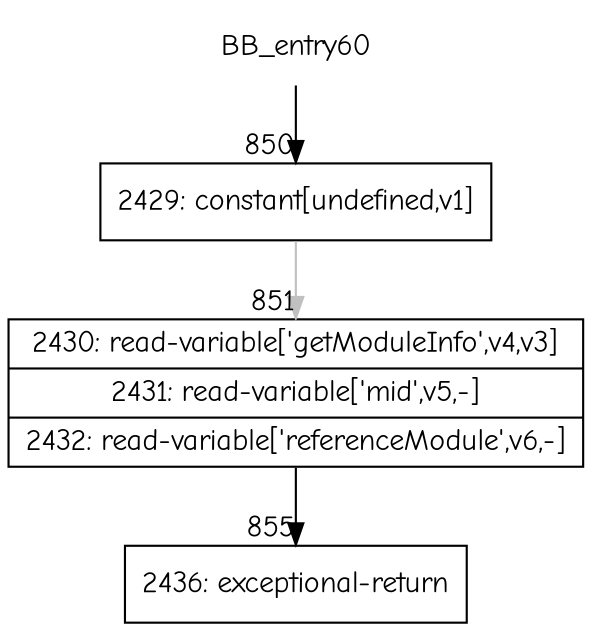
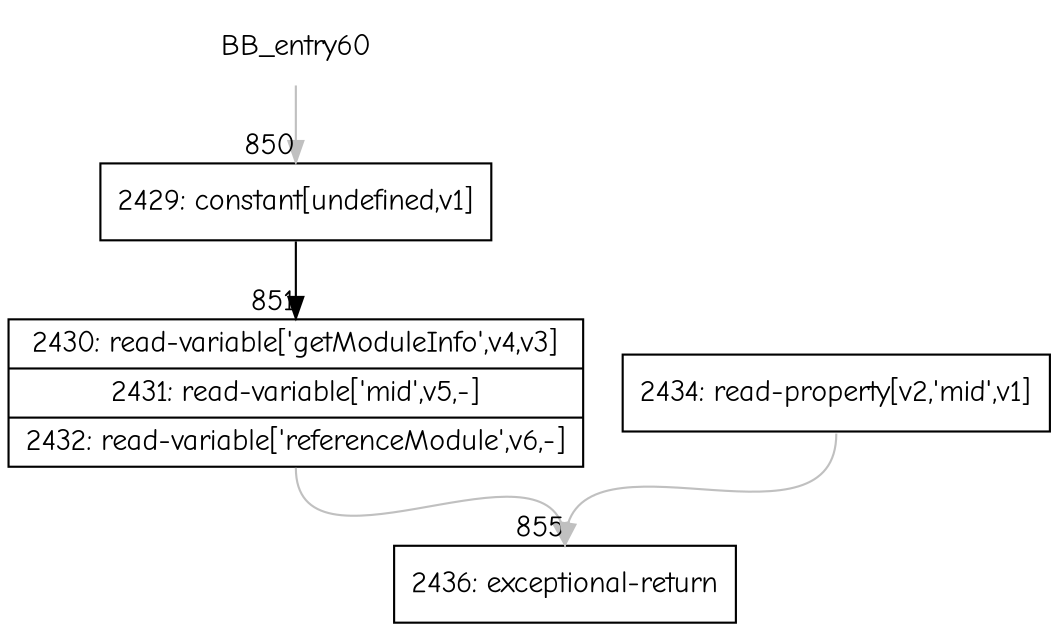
edge "BB_entry60" -> "2429: constant[undefined,v1]": color black -> gray
edge "2429: constant[undefined,v1]" -> "2430: read-variable['getModuleInfo',v4,v3]": color gray -> black
node "2434: read-property[v2,'mid',v1]": added
edge "2430: read-variable['getModuleInfo',v4,v3]" -> "2436: exceptional-return": color black -> gray
